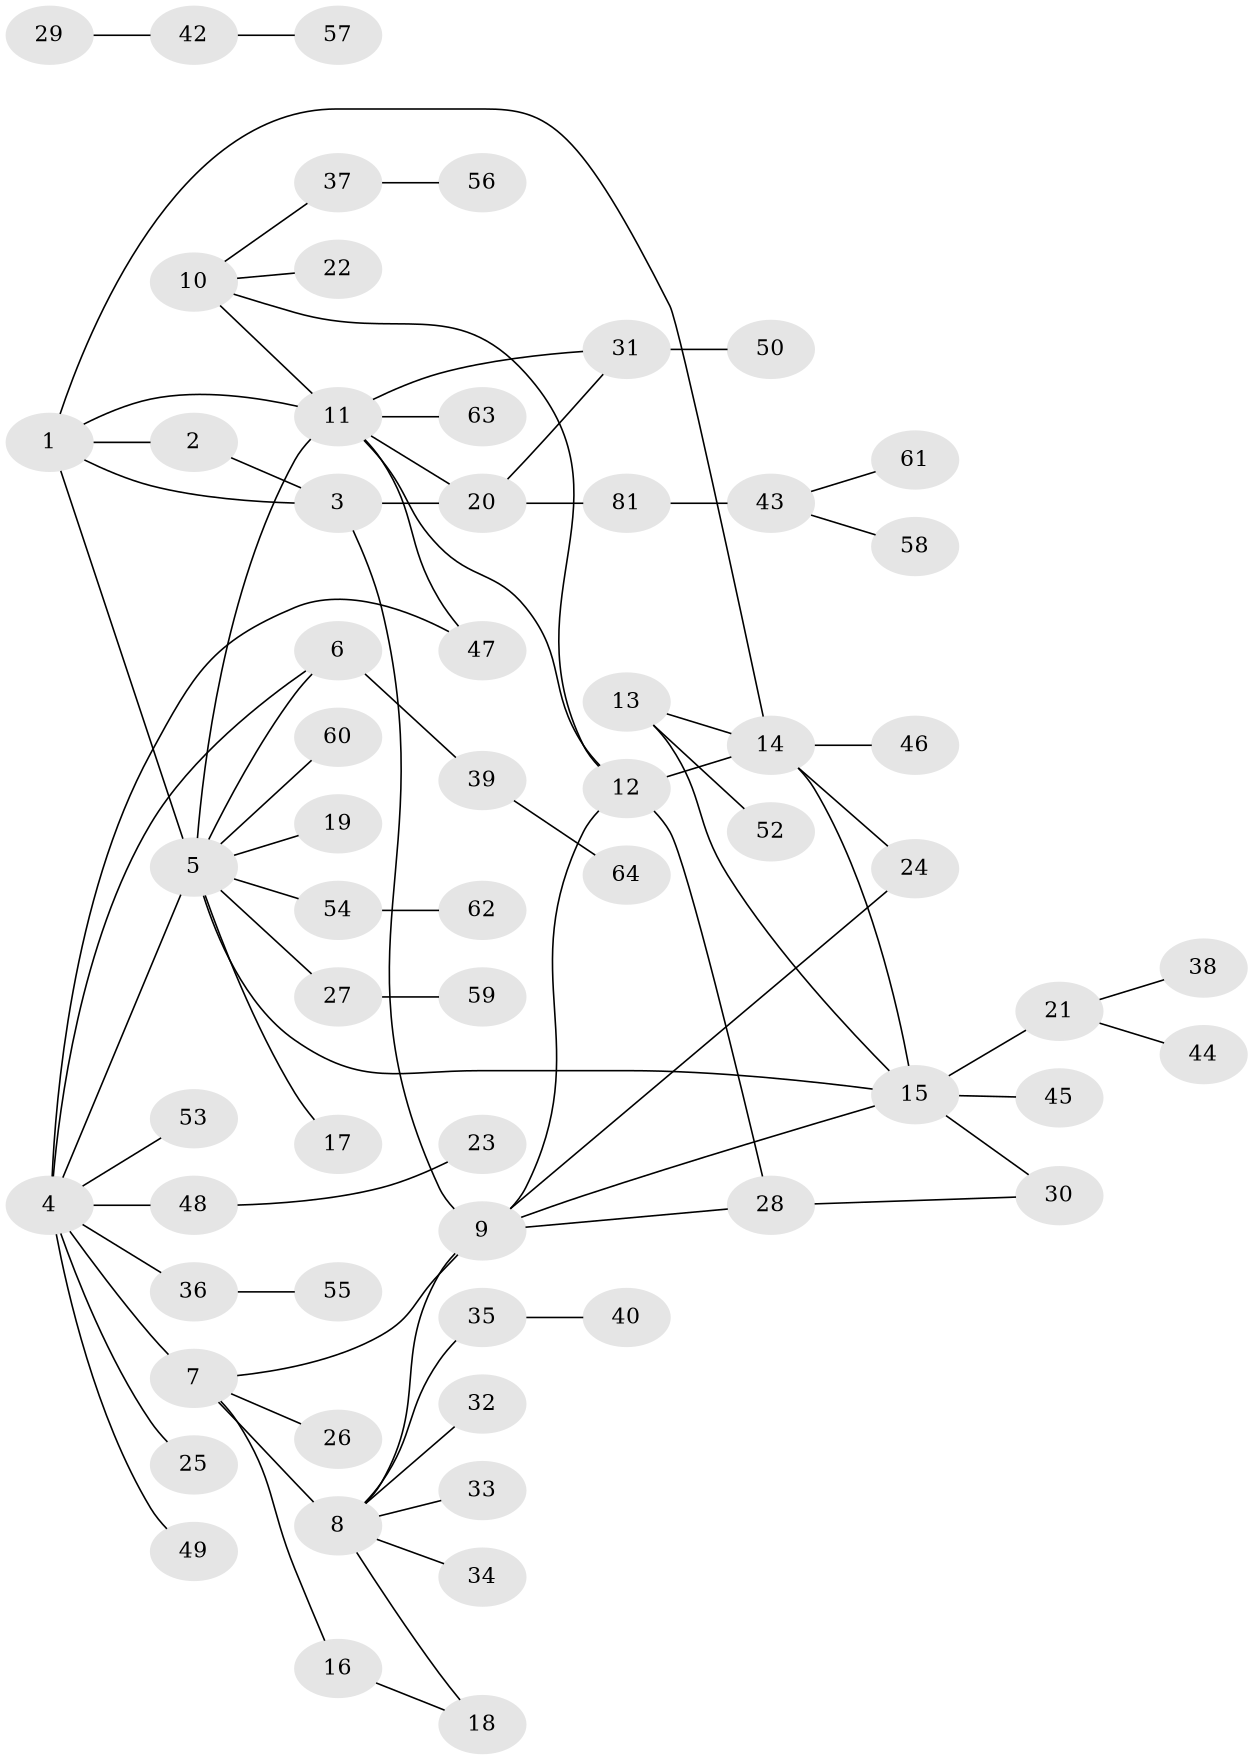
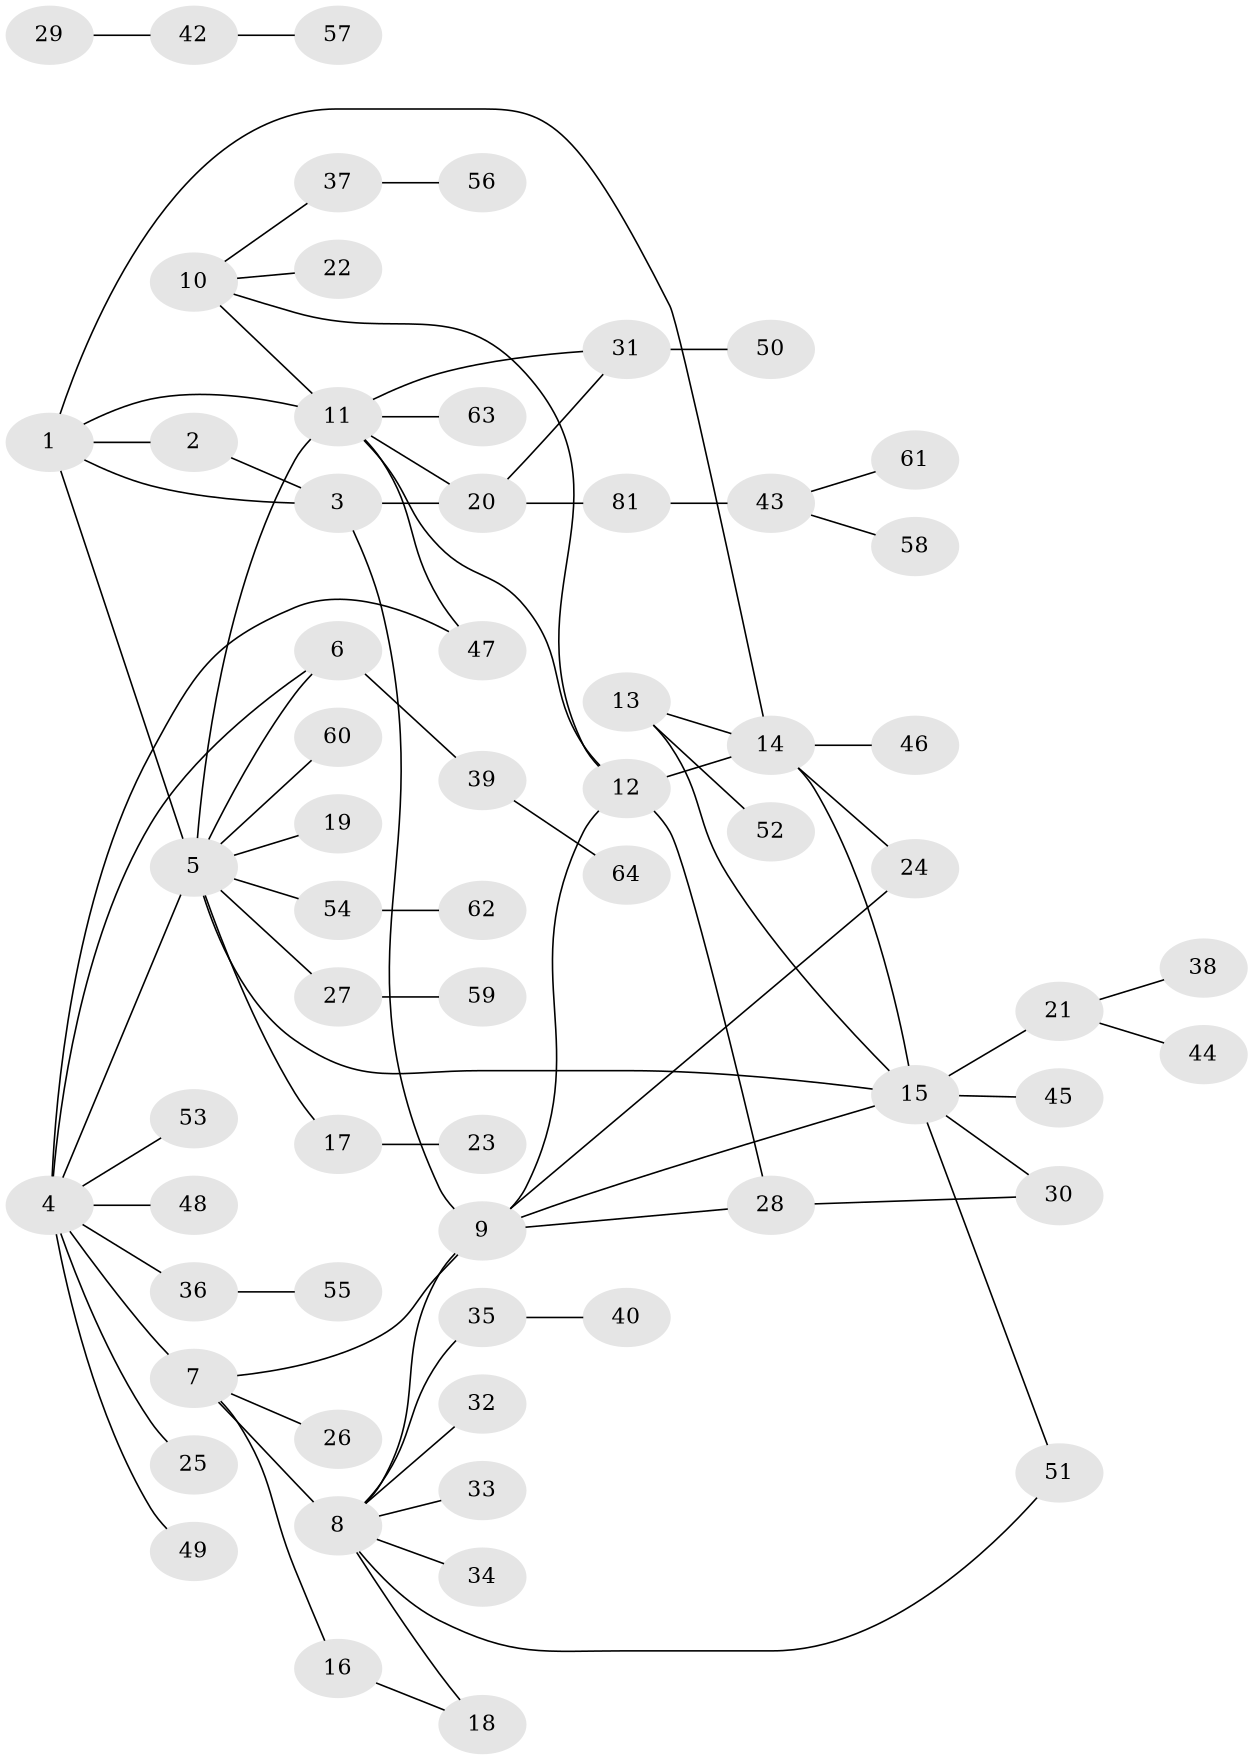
edge "23" -- "48": now "23" -- "17"
node "51": added
